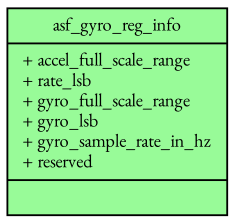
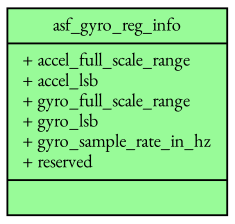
node "asf_gyro_reg_info": text "+ rate_lsb" -> "+ accel_lsb"
